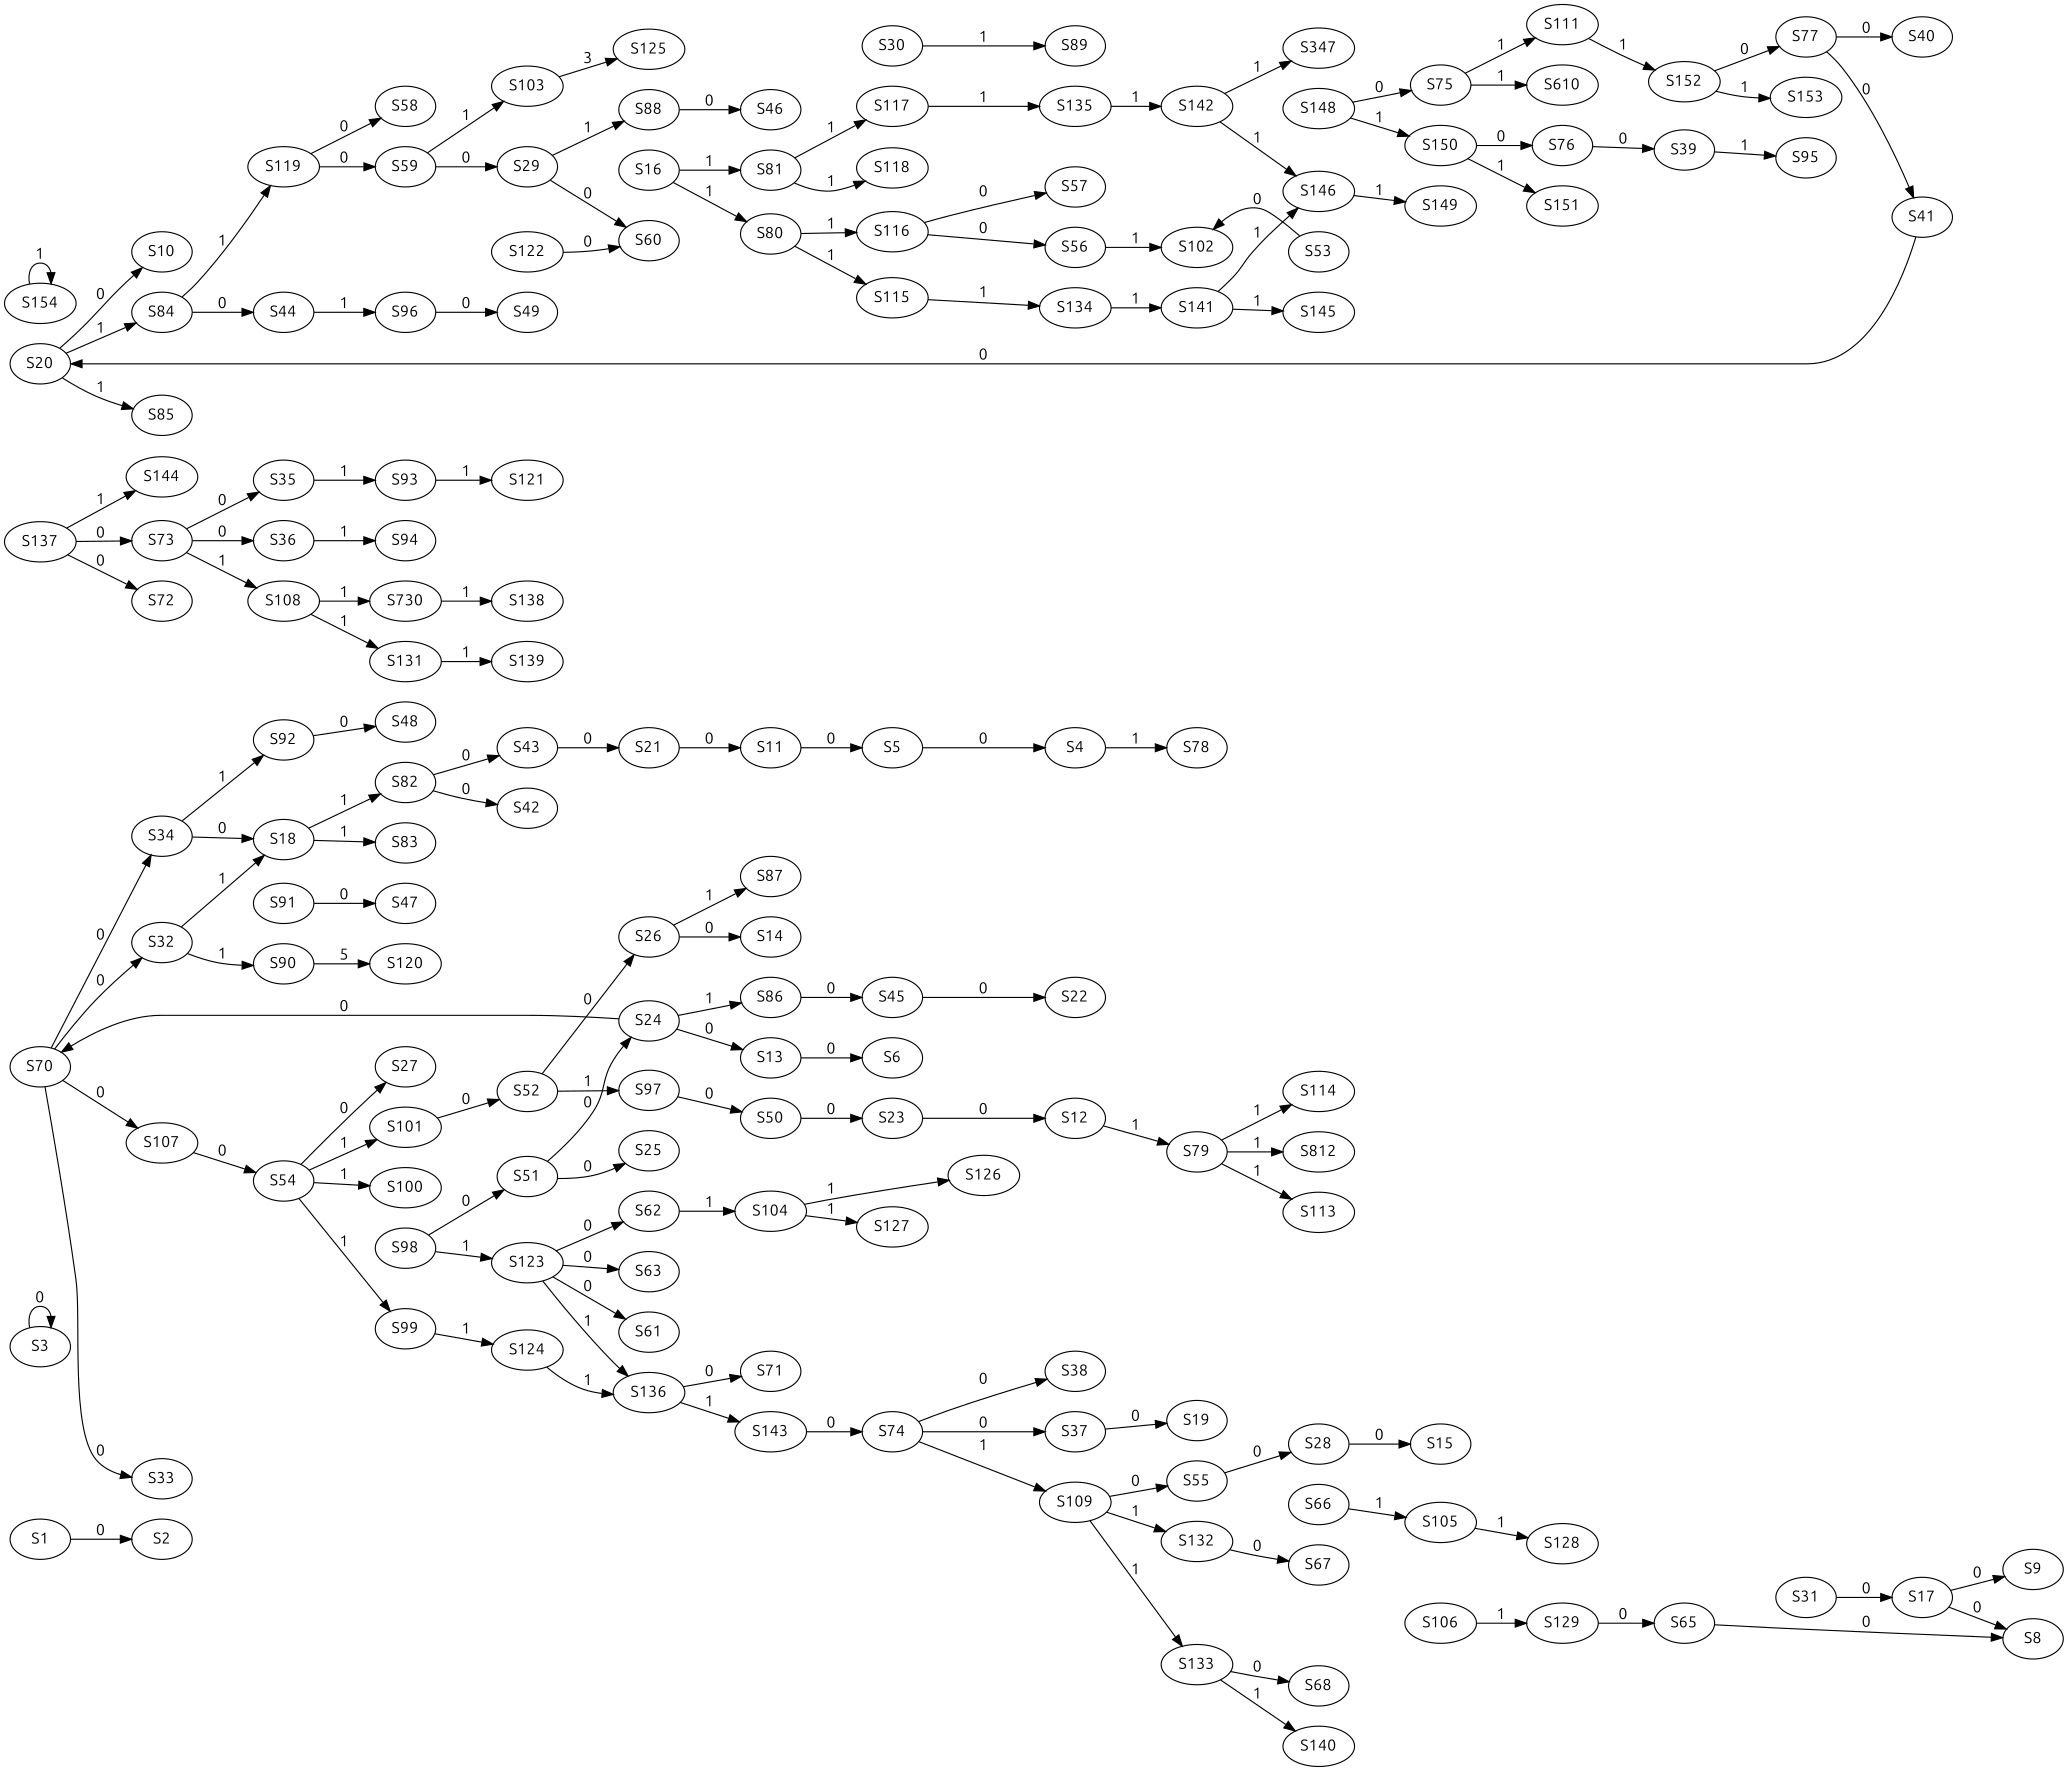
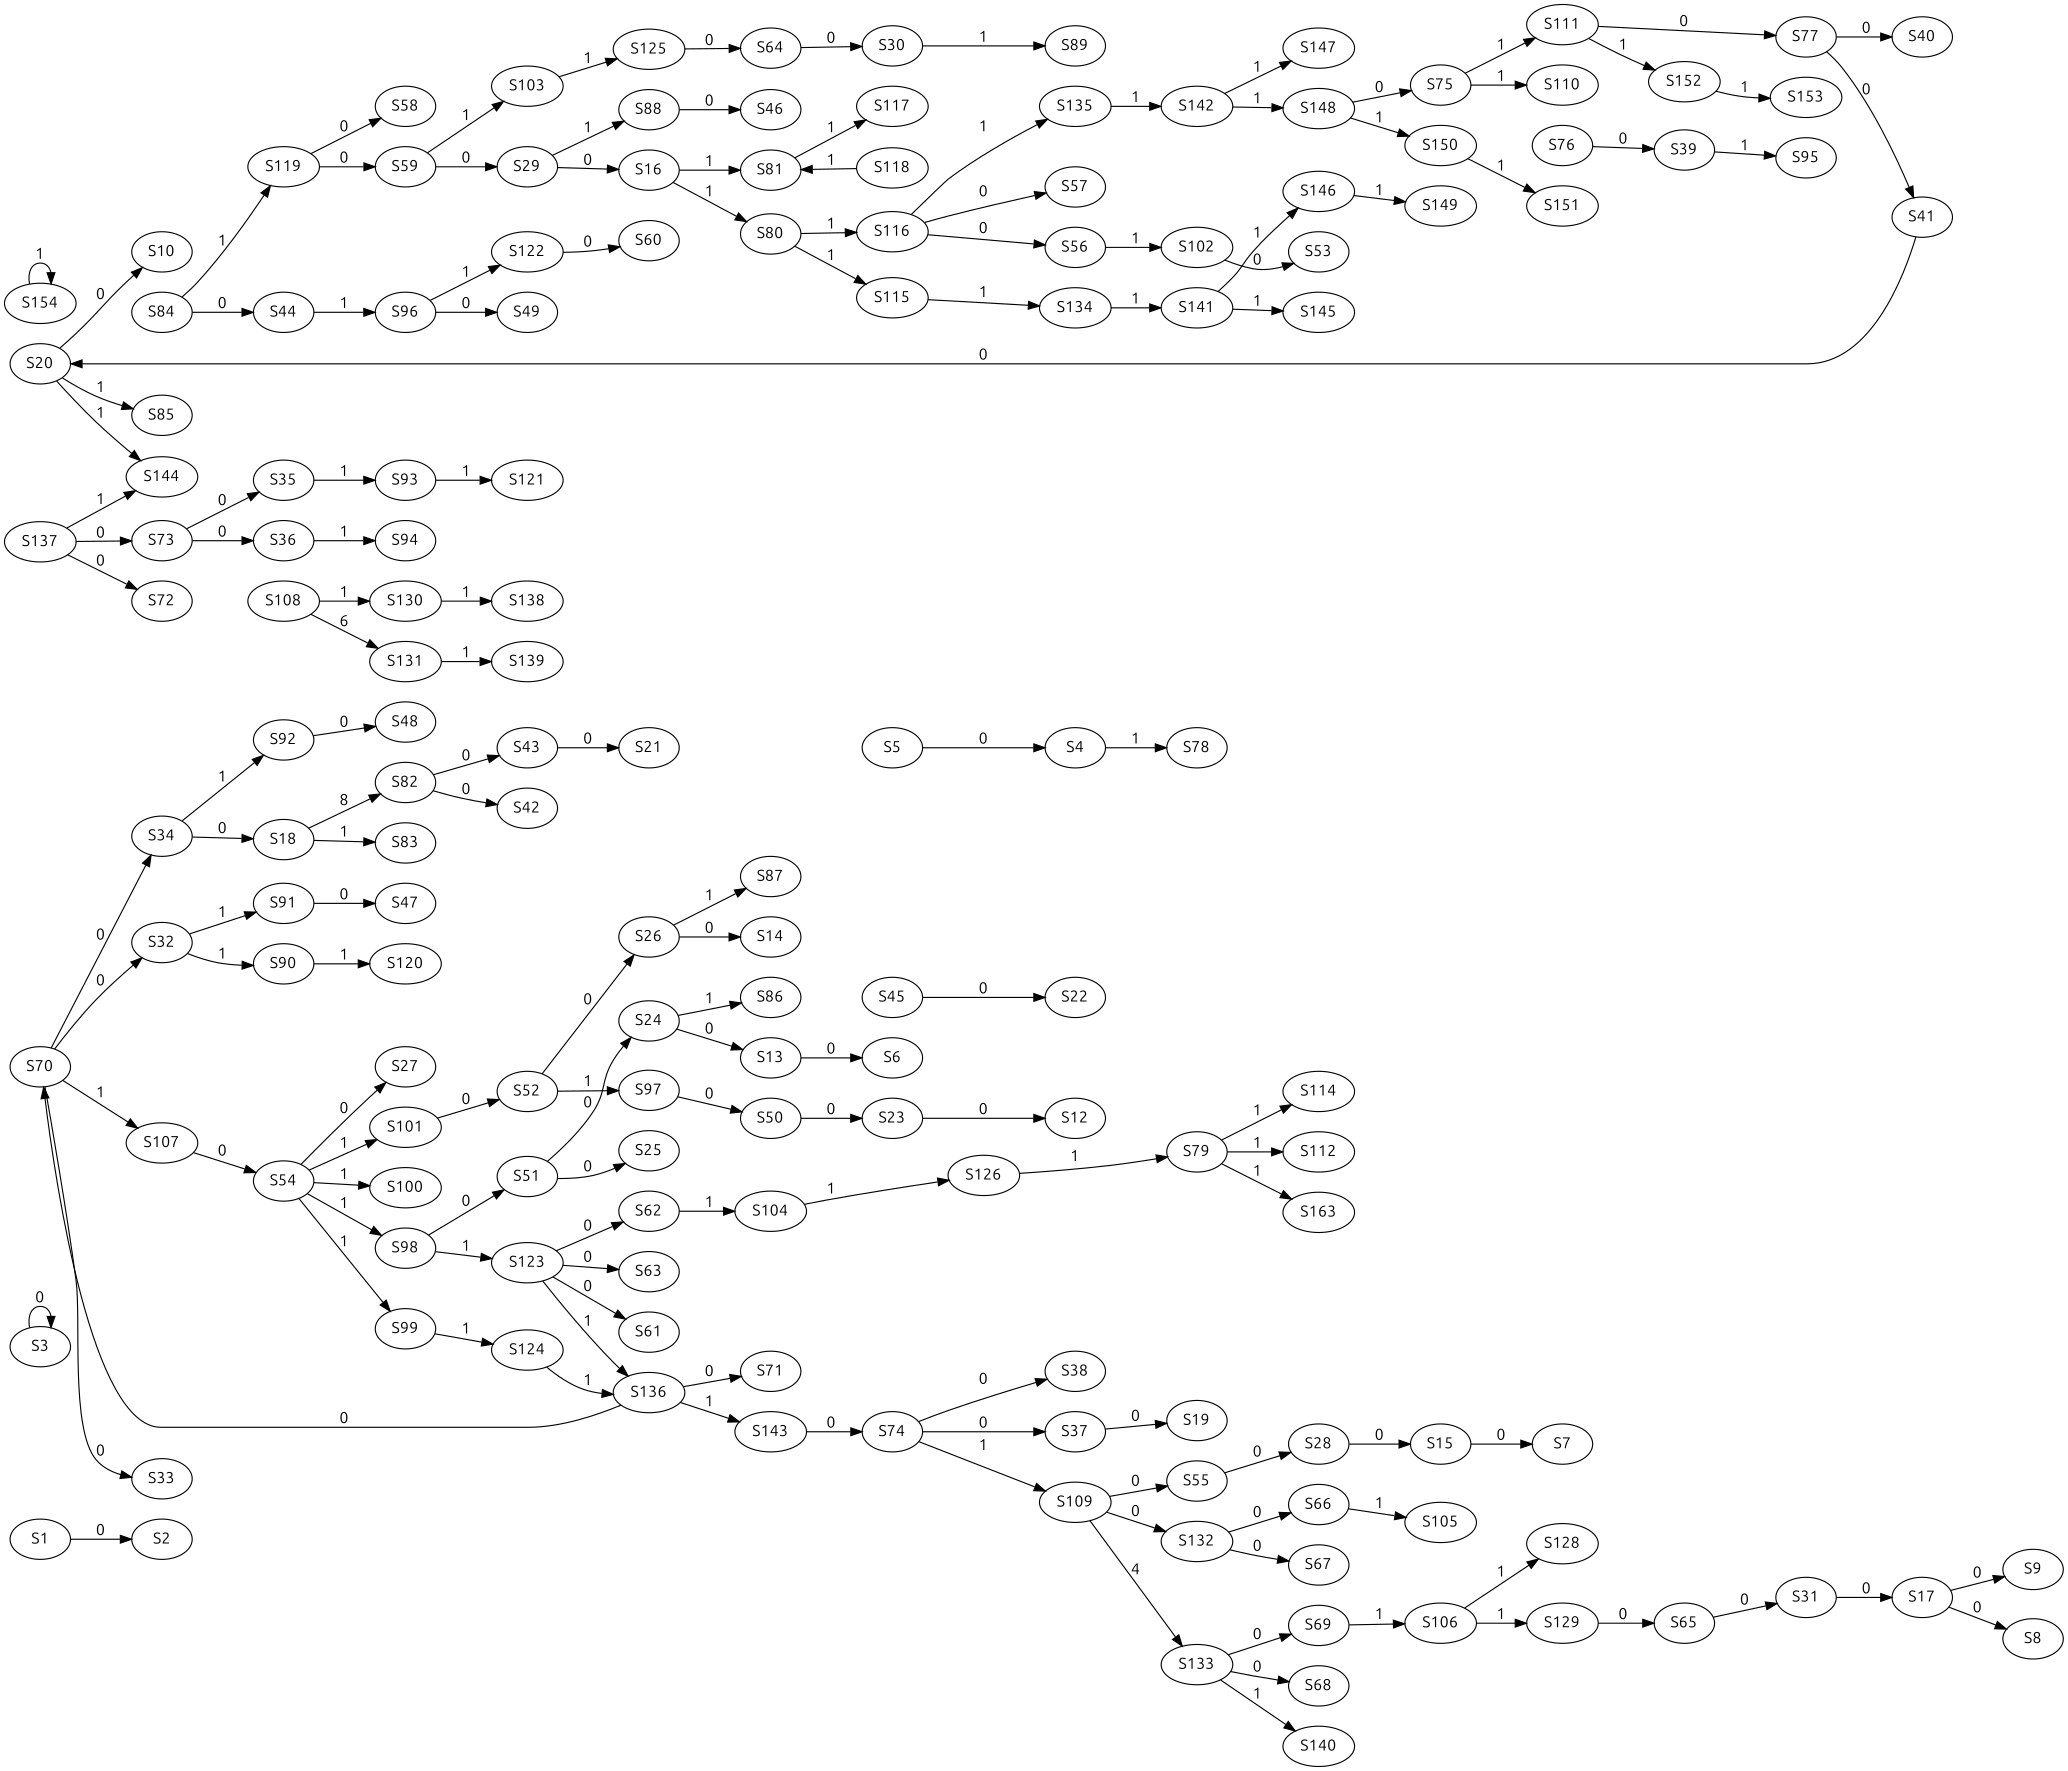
node "S64": added
node "S347": label "S347" -> "S147"
edge "S103" -> "S125": label "3" -> "1"
edge "S152" -> "S77": now "S111" -> "S77"
node "S610": label "S610" -> "S110"
edge "S117" -> "S135": now "S116" -> "S135"
edge "S142" -> "S146": now "S142" -> "S148"
edge "S150" -> "S76": removed, label "0"
edge "S81" -> "S118": reversed
edge "S29" -> "S60": now "S29" -> "S16"
edge "S53" -> "S102": reversed
edge "S96" -> "S122": added, label "1"
edge "S20" -> "S84": now "S20" -> "S144"
edge "S73" -> "S108": removed, label "1"
node "S730": label "S730" -> "S130"
edge "S108" -> "S131": label "1" -> "6"
node "S11": removed
edge "S18" -> "S82": label "1" -> "8"
edge "S32" -> "S18": now "S32" -> "S91"
edge "S90" -> "S120": label "5" -> "1"
edge "S86" -> "S45": removed, label "0"
edge "S24" -> "S70": now "S136" -> "S70"
edge "S70" -> "S107": label "0" -> "1"
edge "S12" -> "S79": now "S126" -> "S79"
node "S812": label "S812" -> "S112"
edge "S54" -> "S98": added, label "1"
node "S113": label "S113" -> "S163"
node "S127": removed
node "S7": added
edge "S109" -> "S132": label "1" -> "0"
edge "S132" -> "S66": added, label "0"
edge "S105" -> "S128": now "S106" -> "S128"
edge "S109" -> "S133": label "1" -> "4"
node "S69": added
edge "S65" -> "S8": now "S65" -> "S31"
